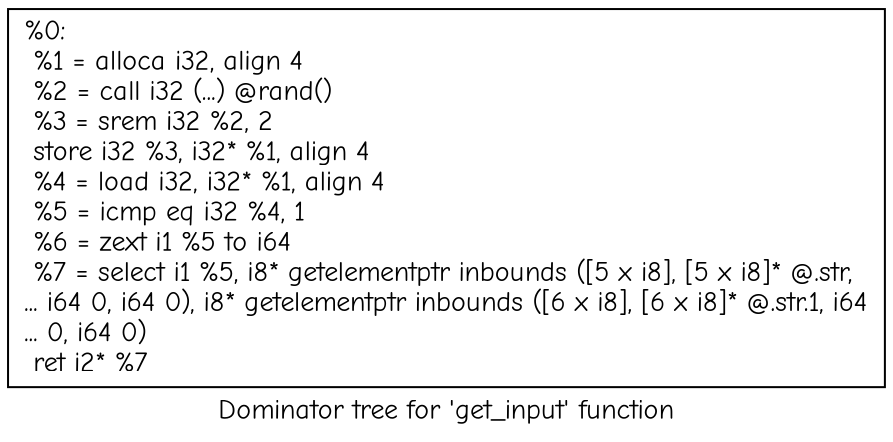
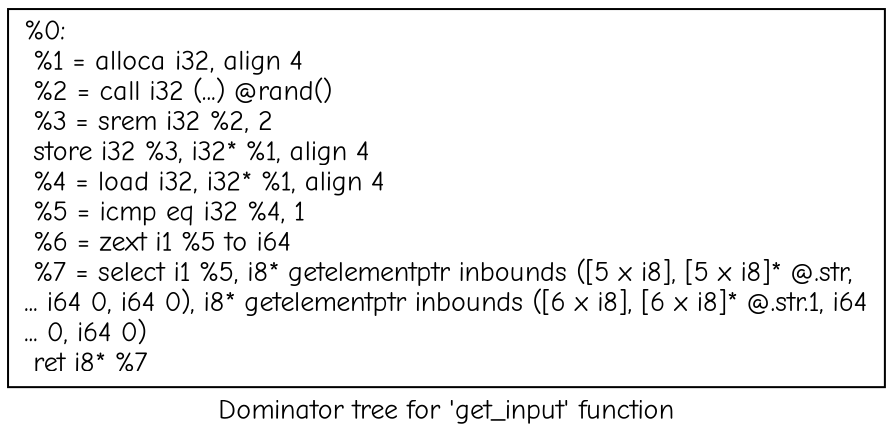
node "%0:": text "ret i2* %7" -> "ret i8* %7"
